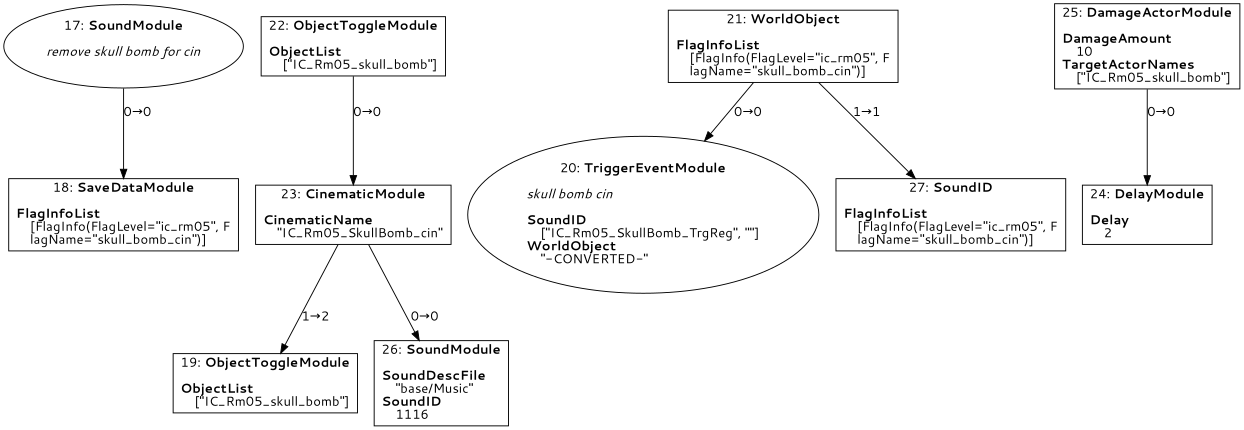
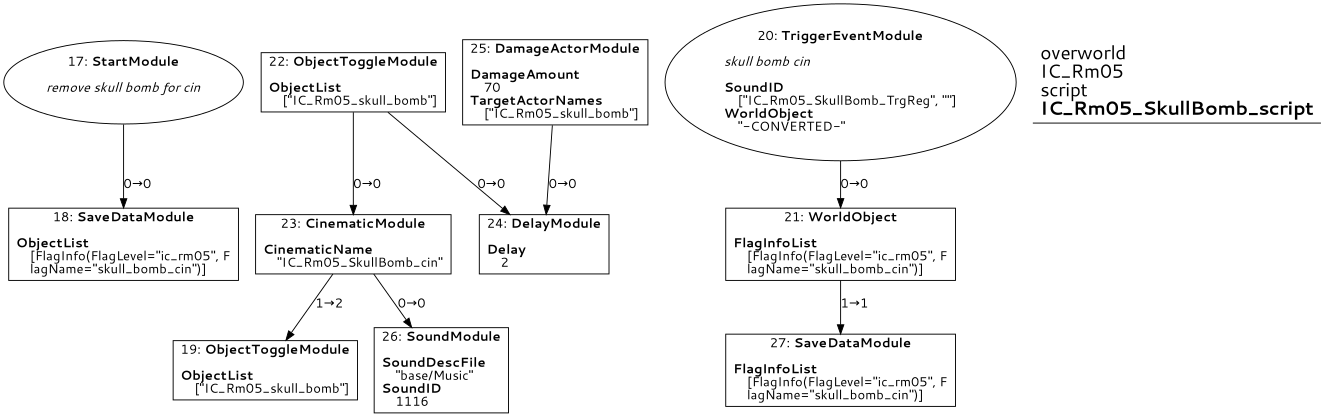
node "17:": text "SoundModule" -> "StartModule"
node "25:": text "10" -> "70"
node "overworld": added
edge "21:" -> "20:": reversed
edge "22:" -> "24:": added, label "0→0"
node "27:": text "SoundID" -> "SaveDataModule"
node "18:": text "FlagInfoList" -> "ObjectList"
